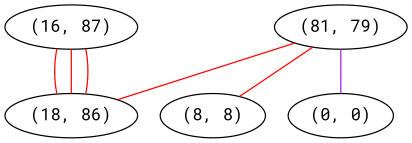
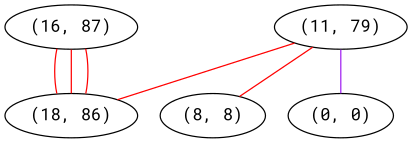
node "(81, 79)": label "(81, 79)" -> "(11, 79)"
